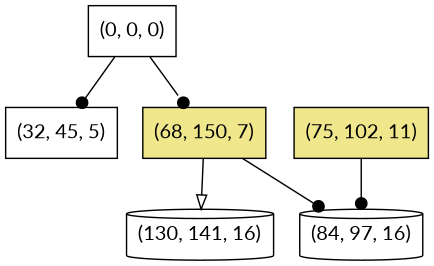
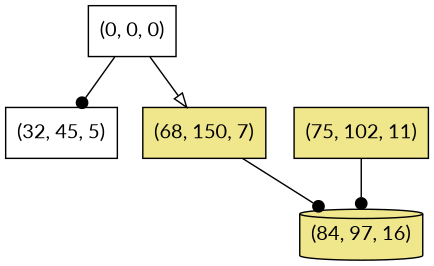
edge "(0, 0, 0)" -> "(68, 150, 7)": arrowhead dot -> onormal
node "(130, 141, 16)": removed
node "(84, 97, 16)": fillcolor white -> khaki
